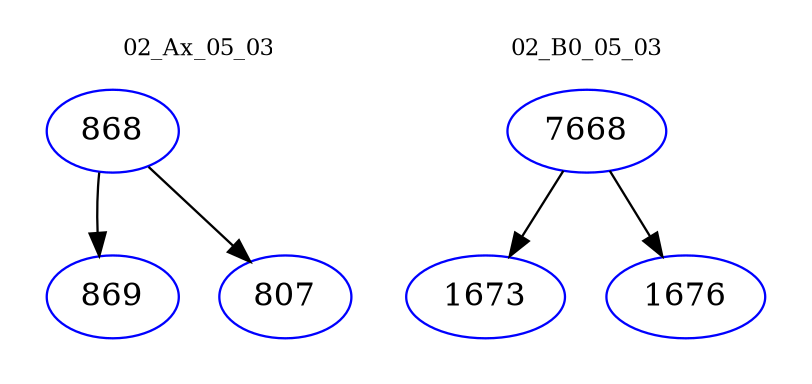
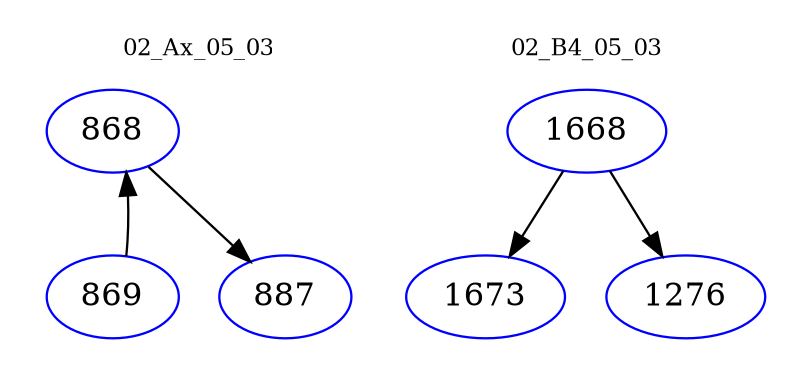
cluster "02_B0_05_03": label "02_B0_05_03" -> "02_B4_05_03"
node "7668": label "7668" -> "1668"
edge "868" -> "869": reversed
node "807": label "807" -> "887"
node "1676": label "1676" -> "1276"
